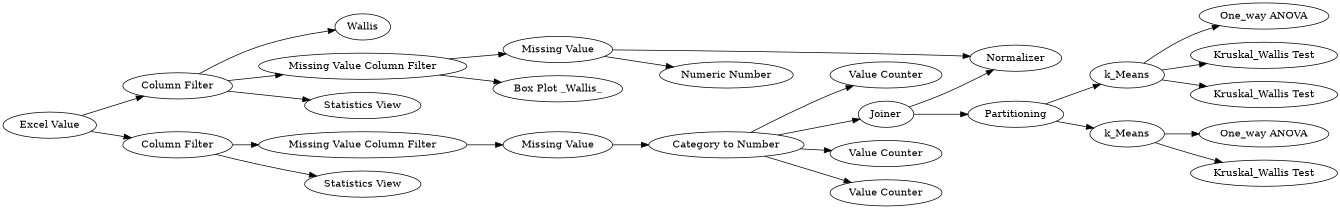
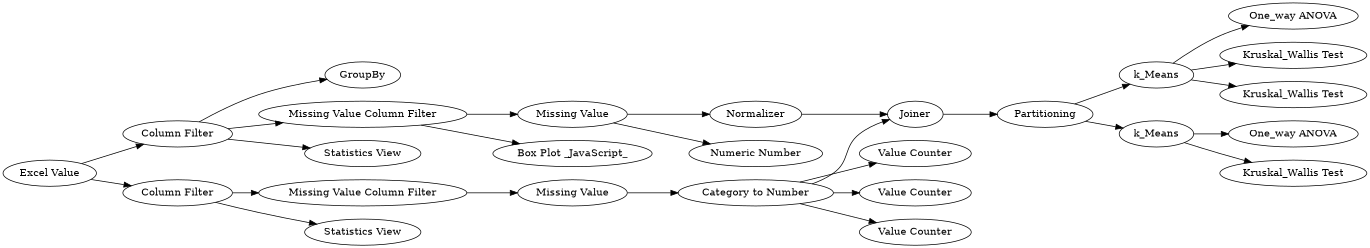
node "Wallis": label "Wallis" -> "GroupBy"
node "Box Plot _Wallis_": label "Box Plot _Wallis_" -> "Box Plot _JavaScript_"
edge "Joiner" -> "Normalizer": reversed
